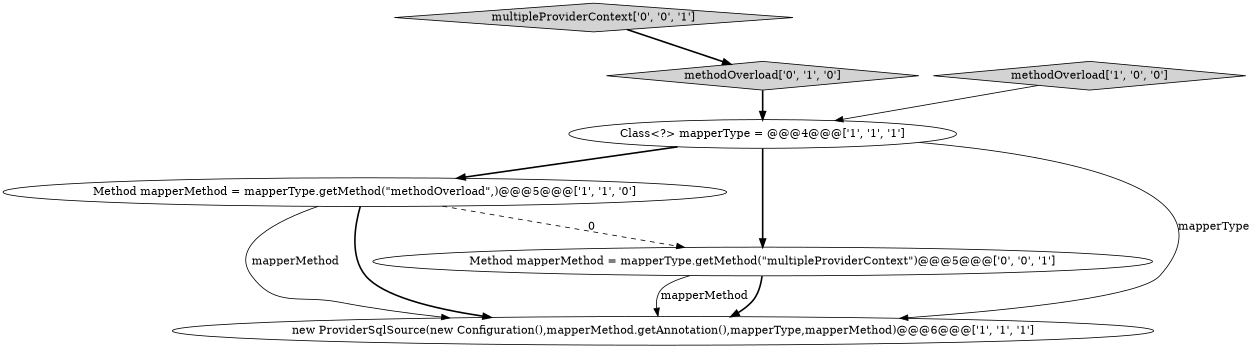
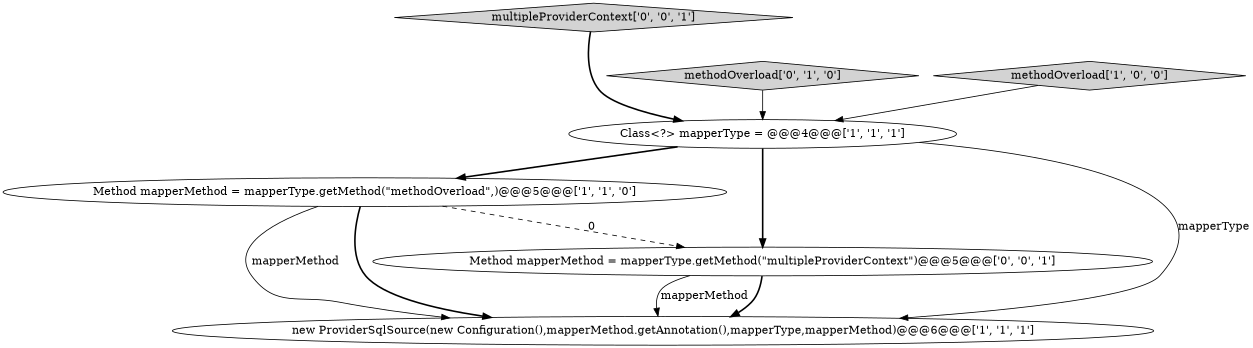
edge "multipleProviderContext['0', '0', '1']" -> "methodOverload['0', '1', '0']": now "multipleProviderContext['0', '0', '1']" -> "Class<?> mapperType = @@@4@@@['1', '1', '1']"
edge "methodOverload['0', '1', '0']" -> "Class<?> mapperType = @@@4@@@['1', '1', '1']": style bold -> solid
